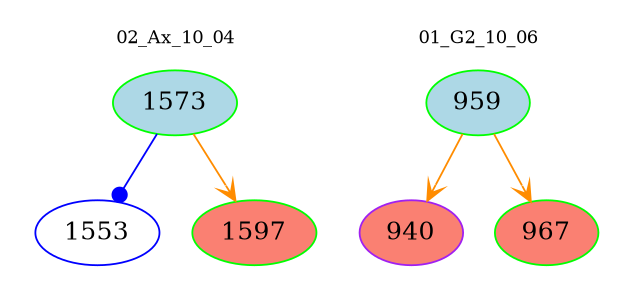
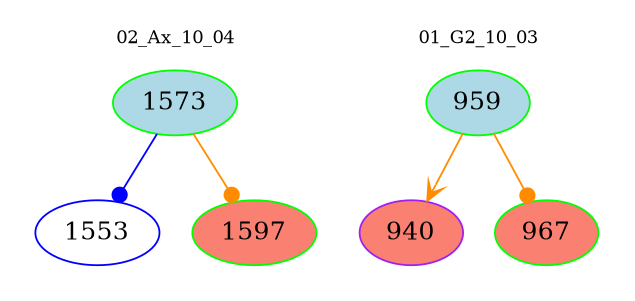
cluster "01_G2_10_06": label "01_G2_10_06" -> "01_G2_10_03"
edge "1573" -> "1597": arrowhead vee -> dot
edge "959" -> "967": arrowhead vee -> dot
